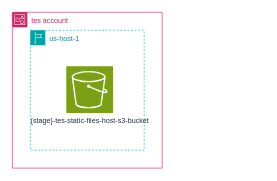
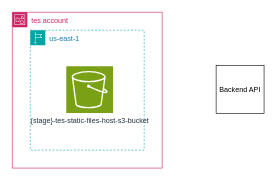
node "us-host-1": label "us-host-1" -> "us-east-1"
node "Backend API": added
